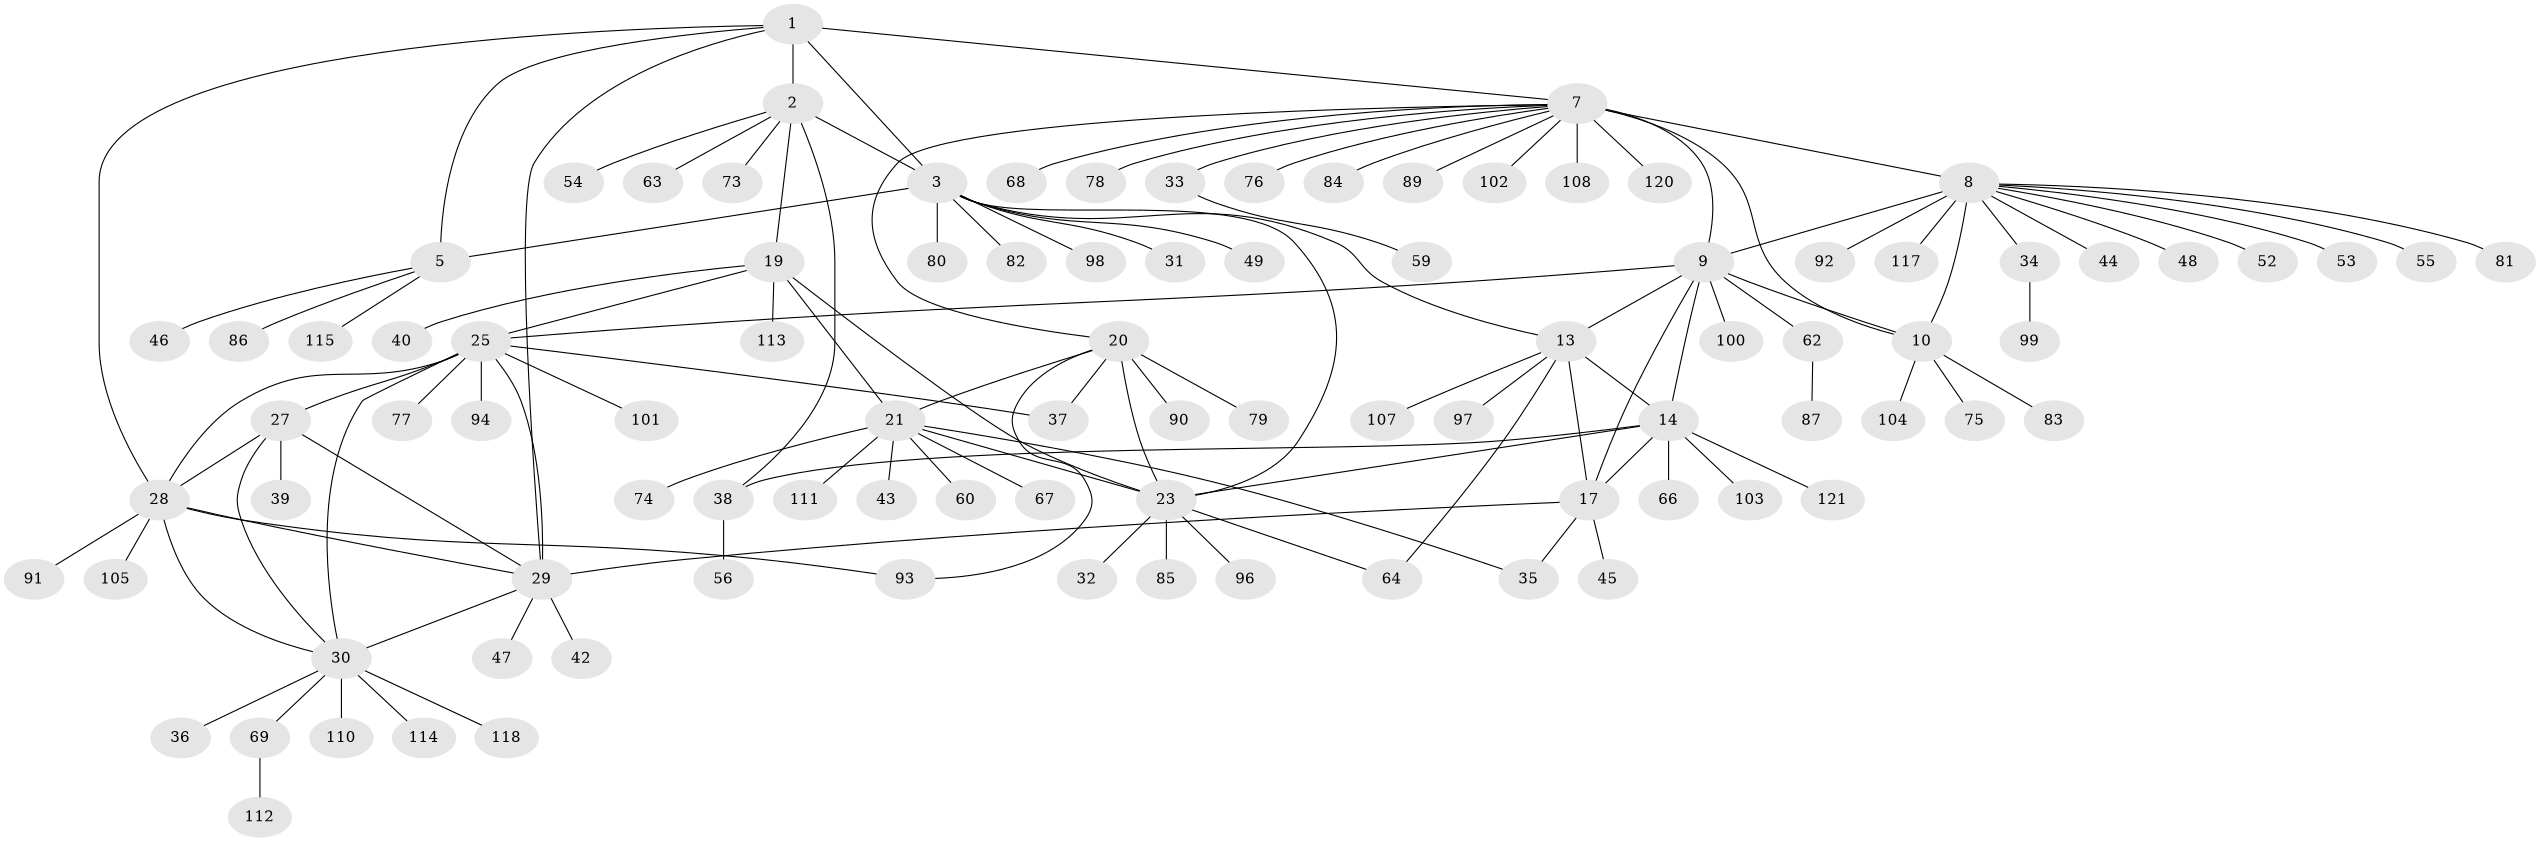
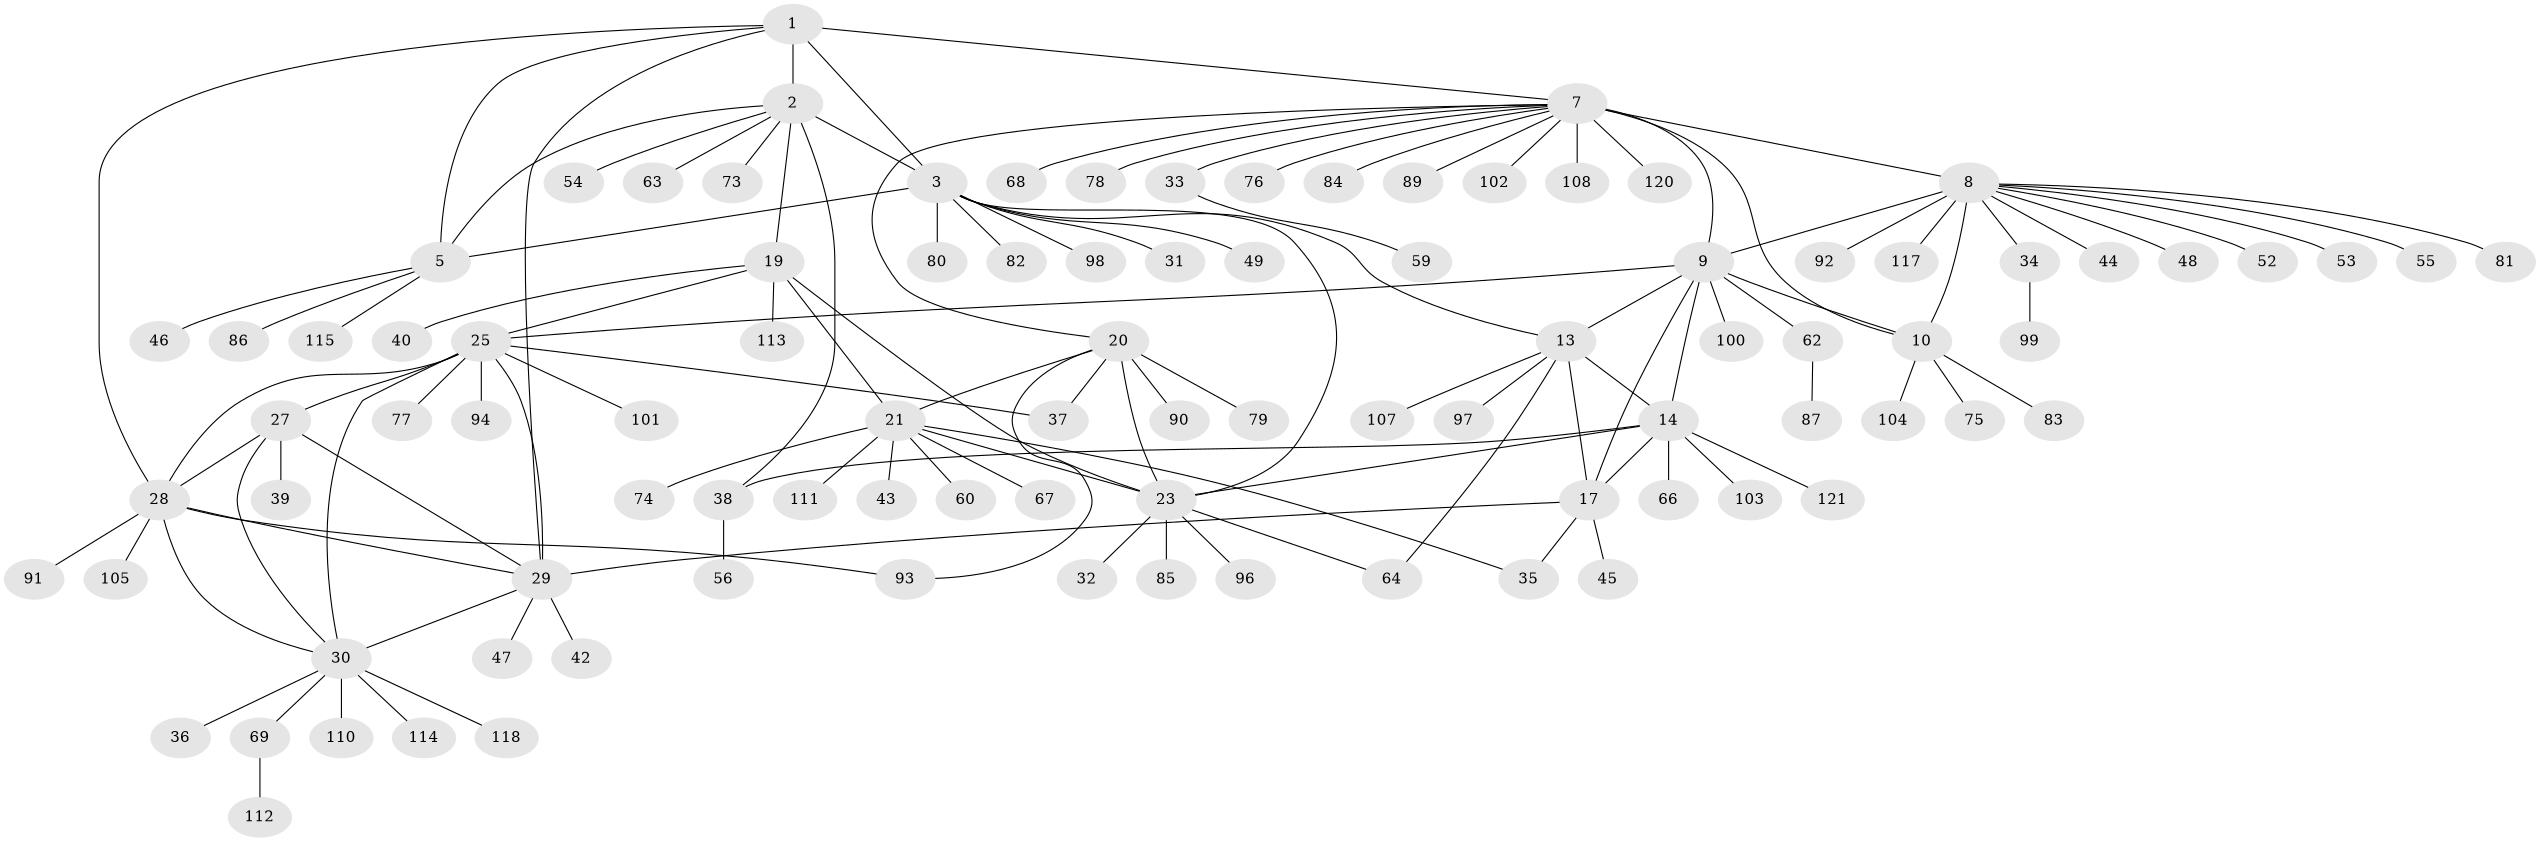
edge "2" -- "5": added
